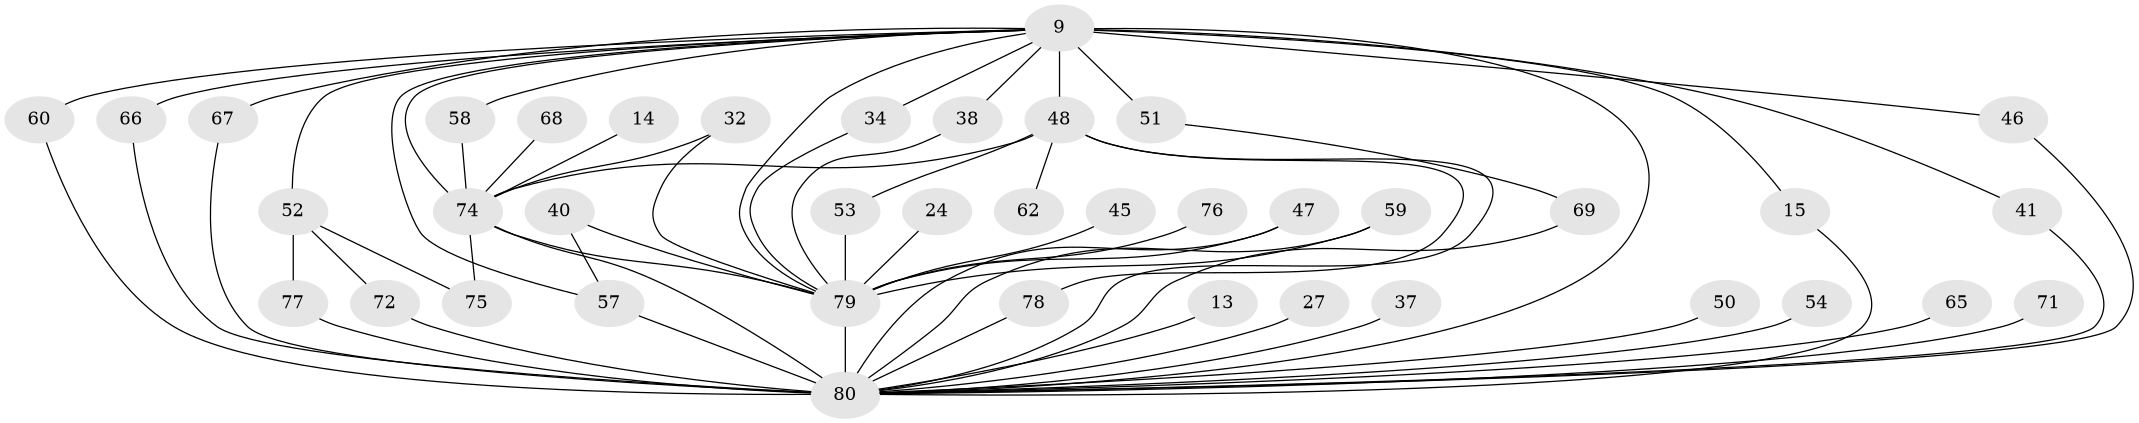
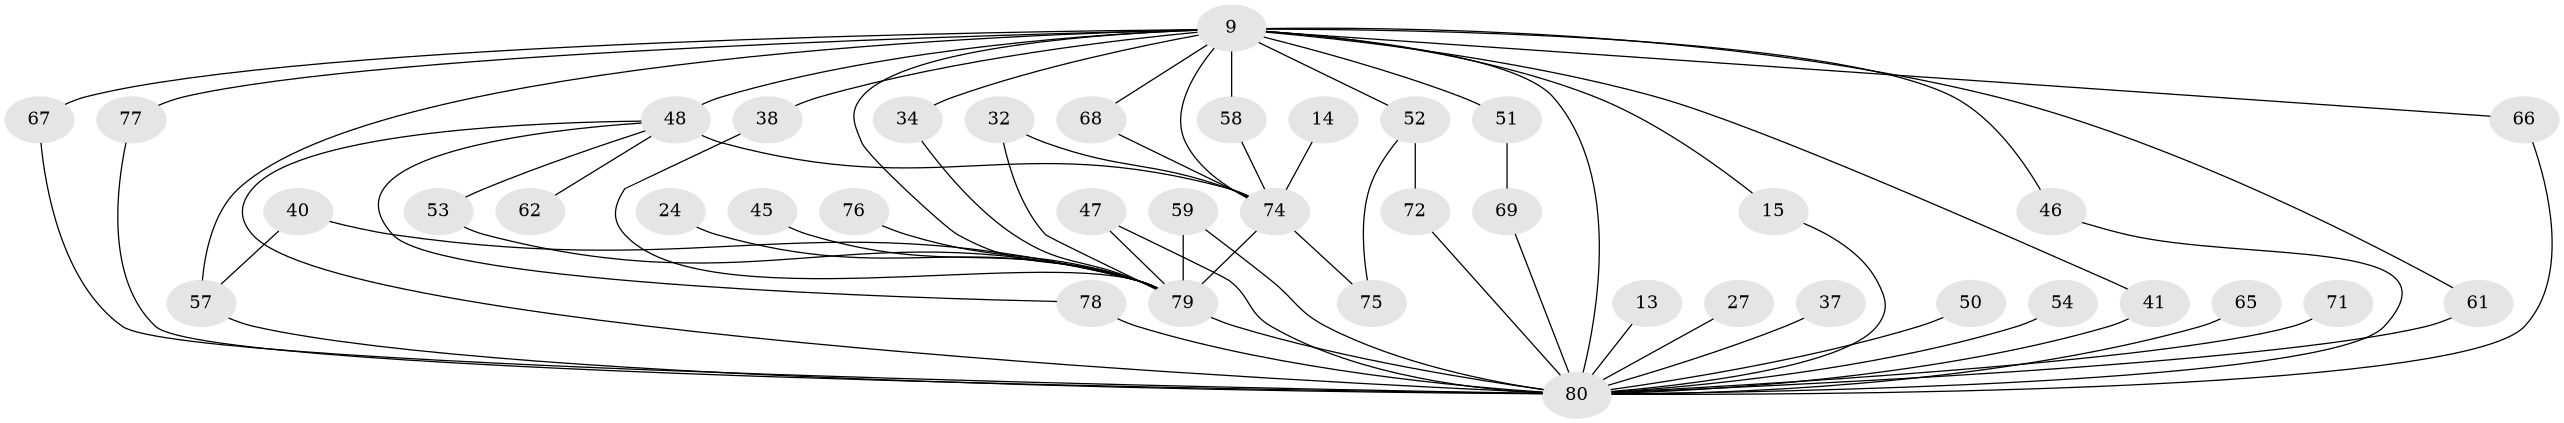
edge "9" -- "68": added
node "60": label "60" -> "61"
edge "52" -- "77": now "9" -- "77"
edge "74" -- "80": removed
